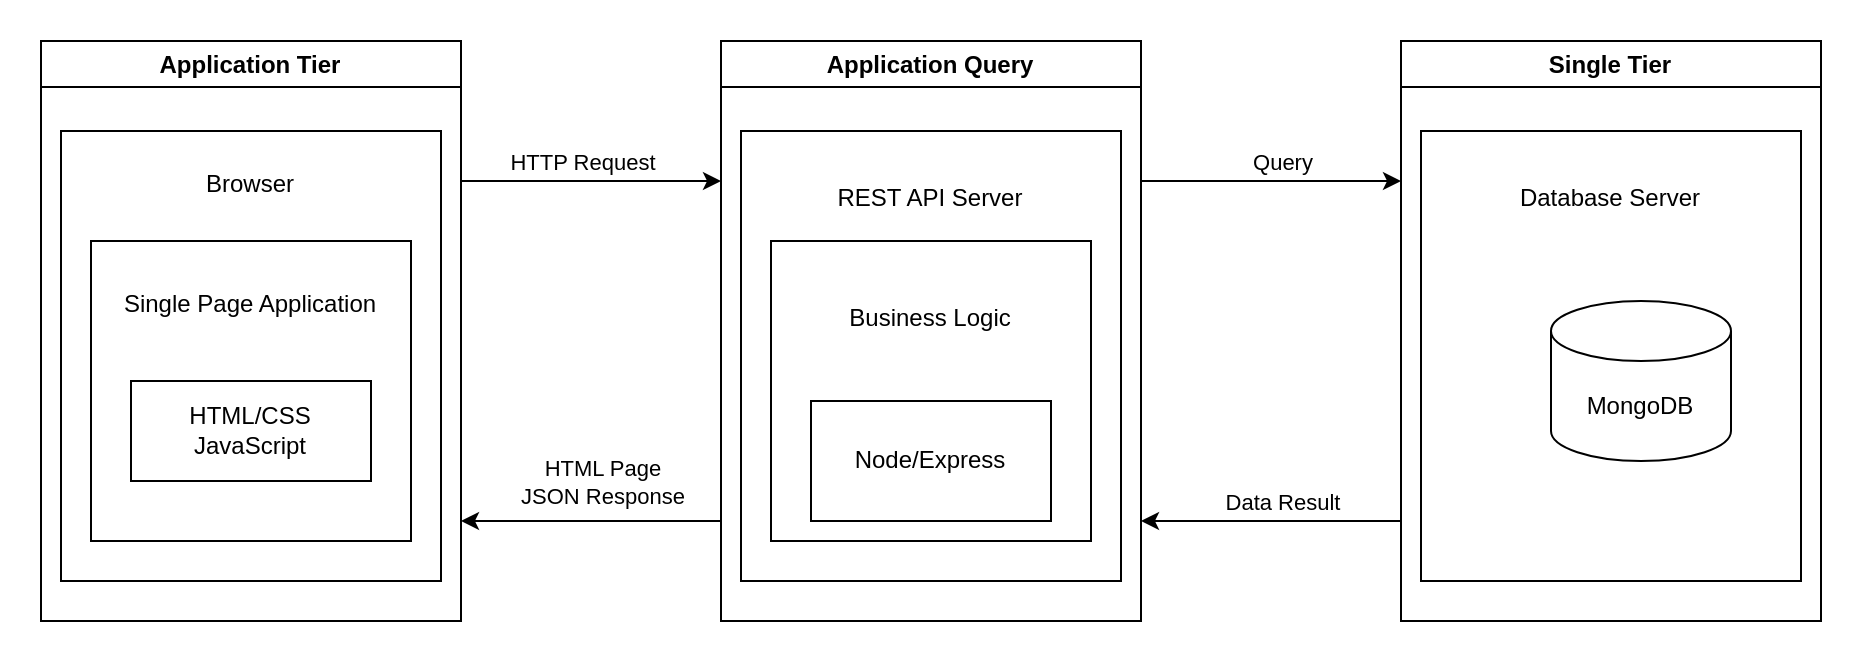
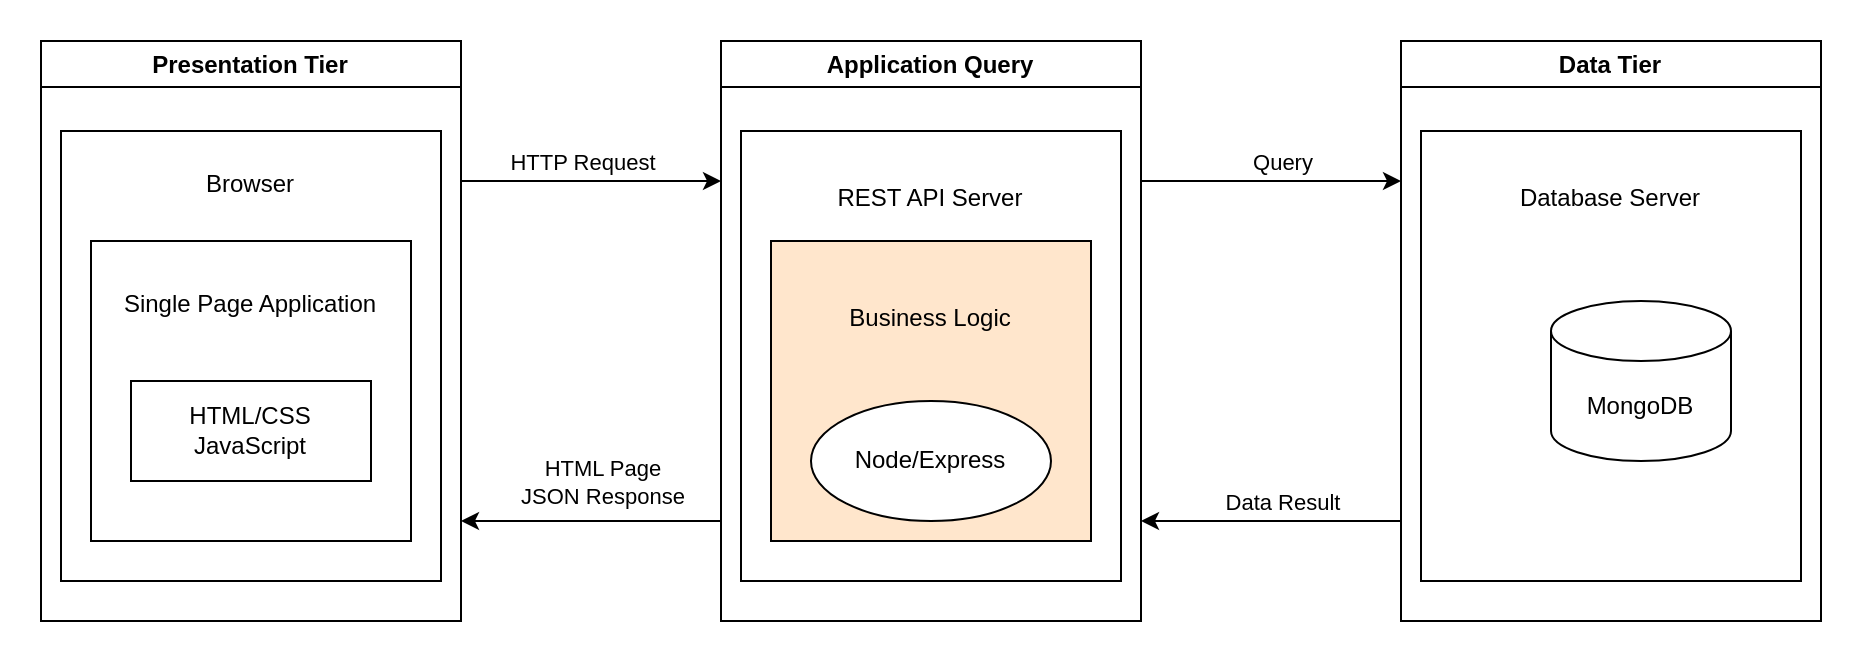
node "Application Tier": label "Application Tier" -> "Presentation Tier"
node "Single Tier": label "Single Tier" -> "Data Tier"
node "Business Logic": fillcolor #ffffff -> #ffe6cc
node "Node/Express": shape rectangle -> ellipse
